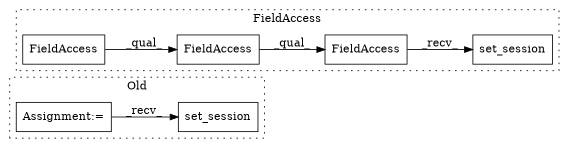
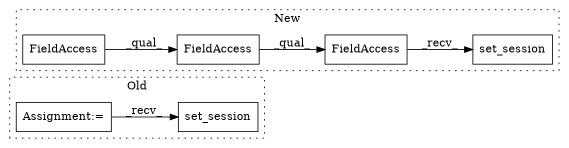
cluster "FieldAccess": label "FieldAccess" -> "New"
